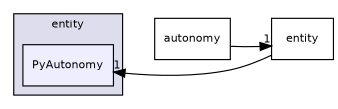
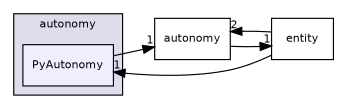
cluster "entity": label "entity" -> "autonomy"
edge "entity" -> "autonomy": added
edge "PyAutonomy" -> "autonomy": added
